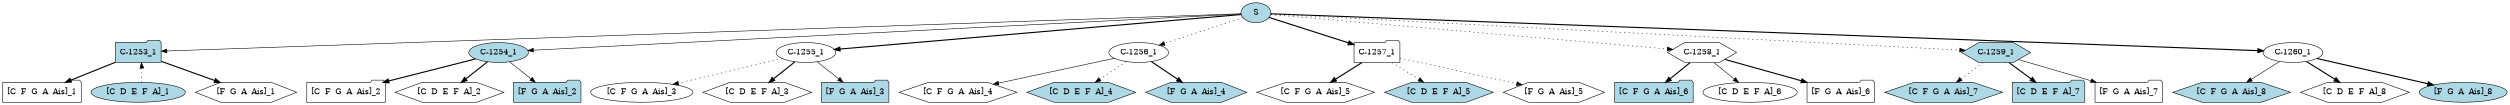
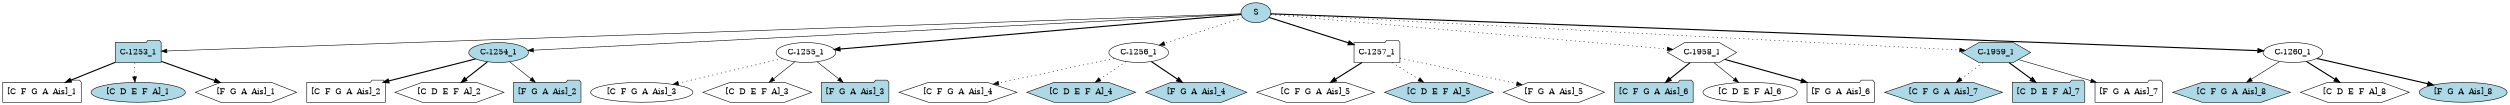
node "C-1258_1": label "C-1258_1" -> "C-1958_1"
node "C-1259_1": label "C-1259_1" -> "C-1959_1"
edge "C-1255_1" -> "[C  D  E  F  A]_3": style bold -> solid
edge "C-1256_1" -> "[C  F  G  A  Ais]_4": style solid -> dotted
edge "[C  D  E  F  A]_1" -> "C-1253_1": reversed
